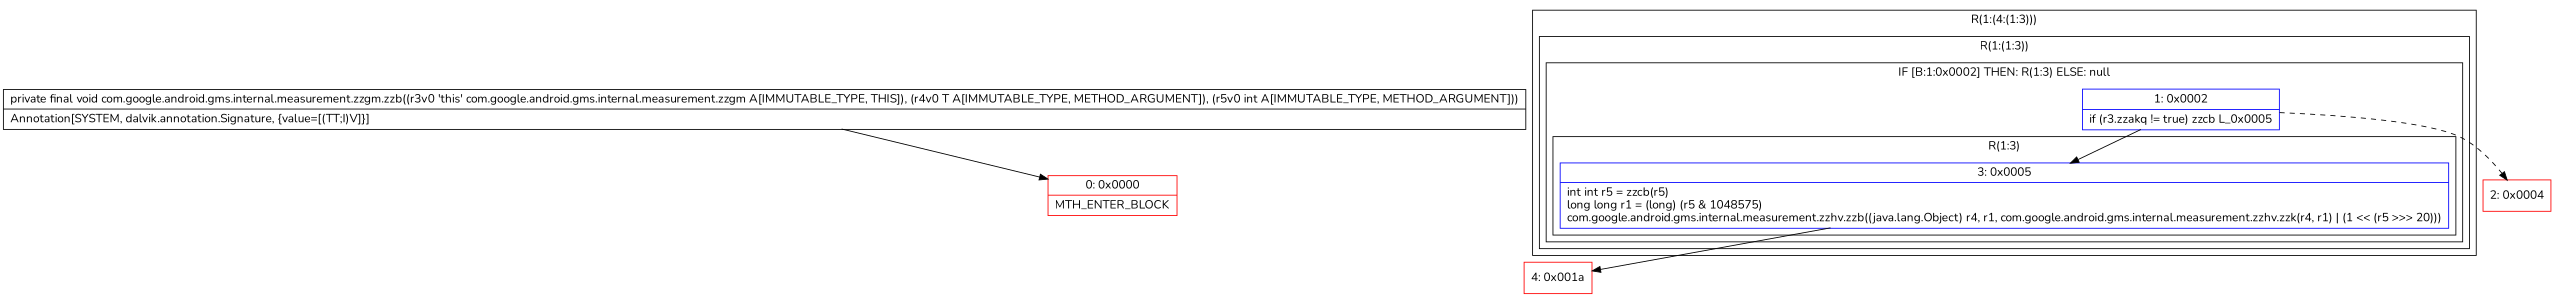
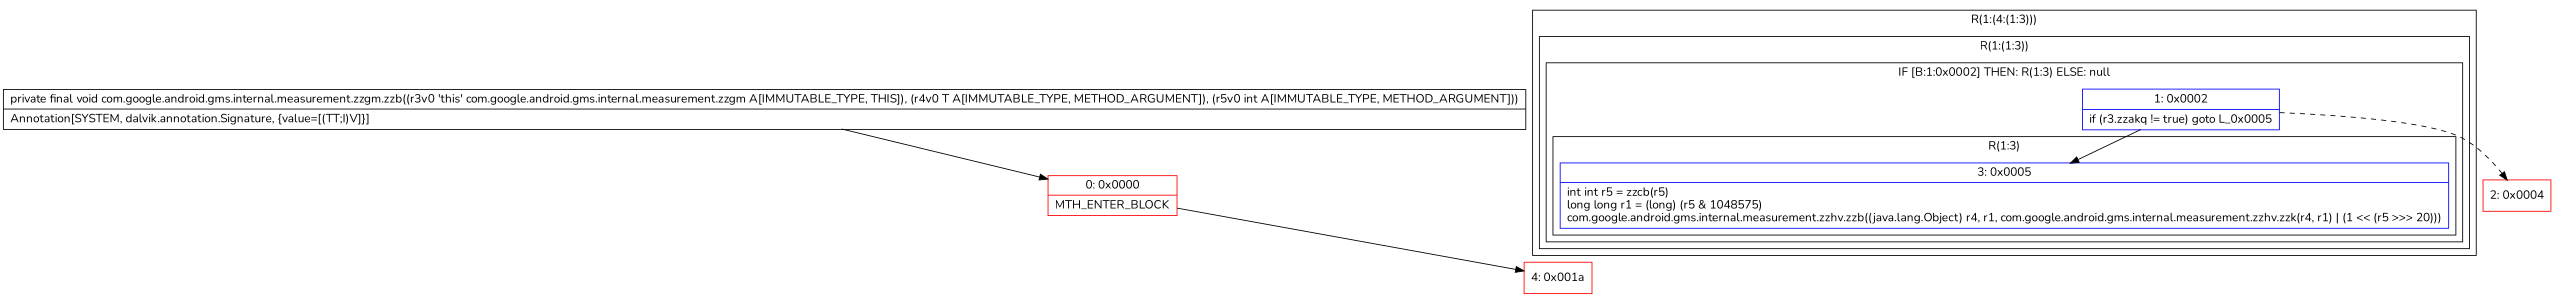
node "1: 0x0002": text "if (r3.zzakq != true) zzcb L_0x0005" -> "if (r3.zzakq != true) goto L_0x0005"
edge "3: 0x0005" -> "4: 0x001a": now "0: 0x0000" -> "4: 0x001a"
